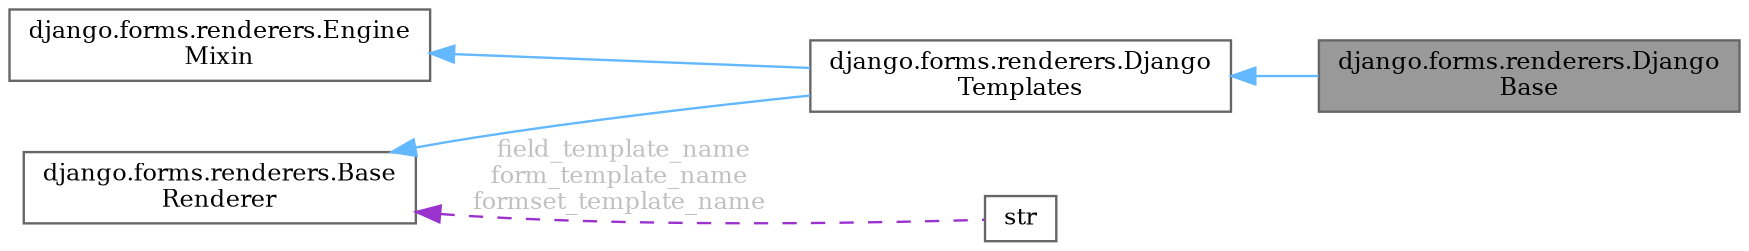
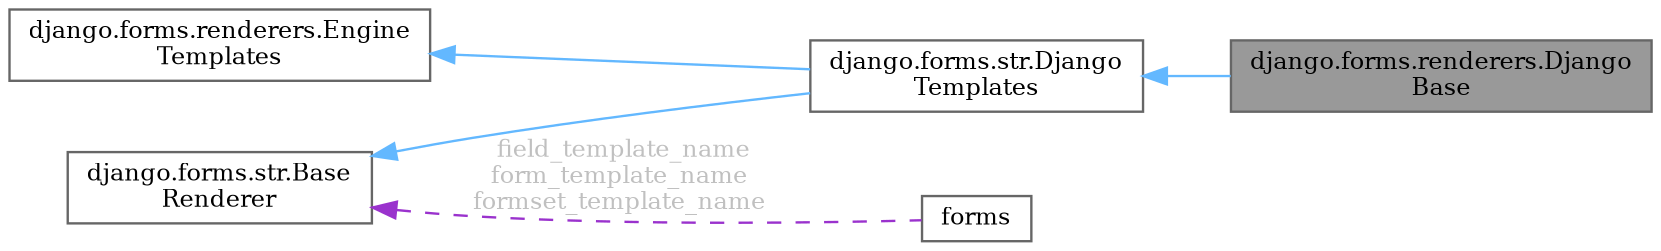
node "django.forms.renderers.Engine Mixin": label "django.forms.renderers.Engine Mixin" -> "django.forms.renderers.Engine Templates"
node "django.forms.renderers.Django Templates": label "django.forms.renderers.Django Templates" -> "django.forms.str.Django Templates"
node "django.forms.renderers.Base Renderer": label "django.forms.renderers.Base Renderer" -> "django.forms.str.Base Renderer"
node "str": label "str" -> "forms"
